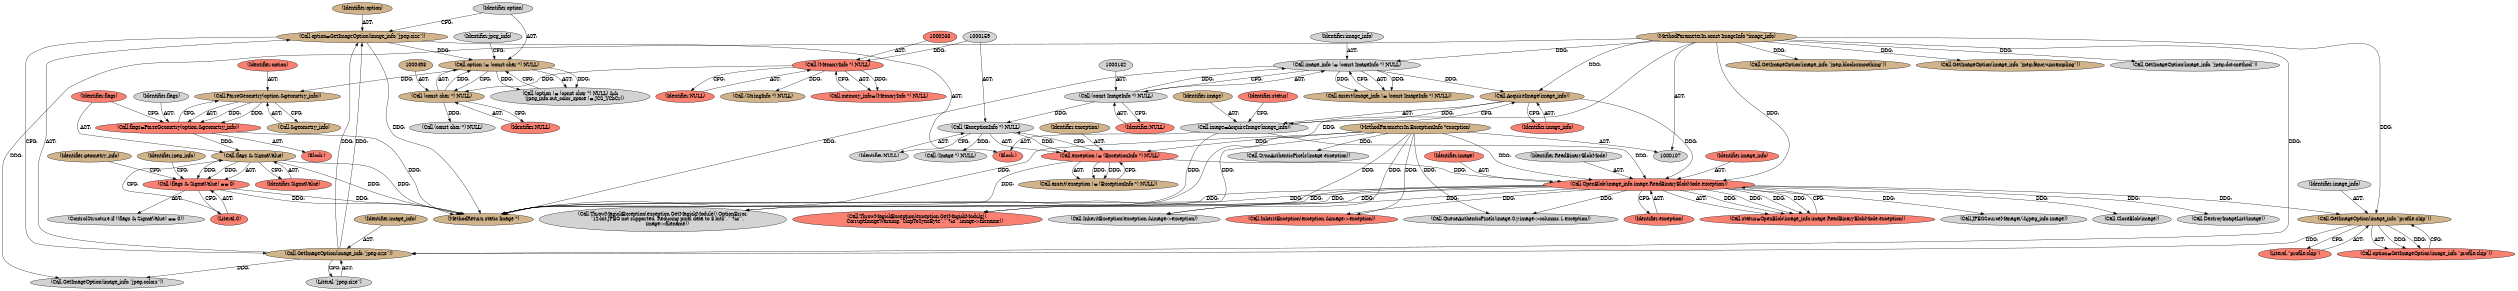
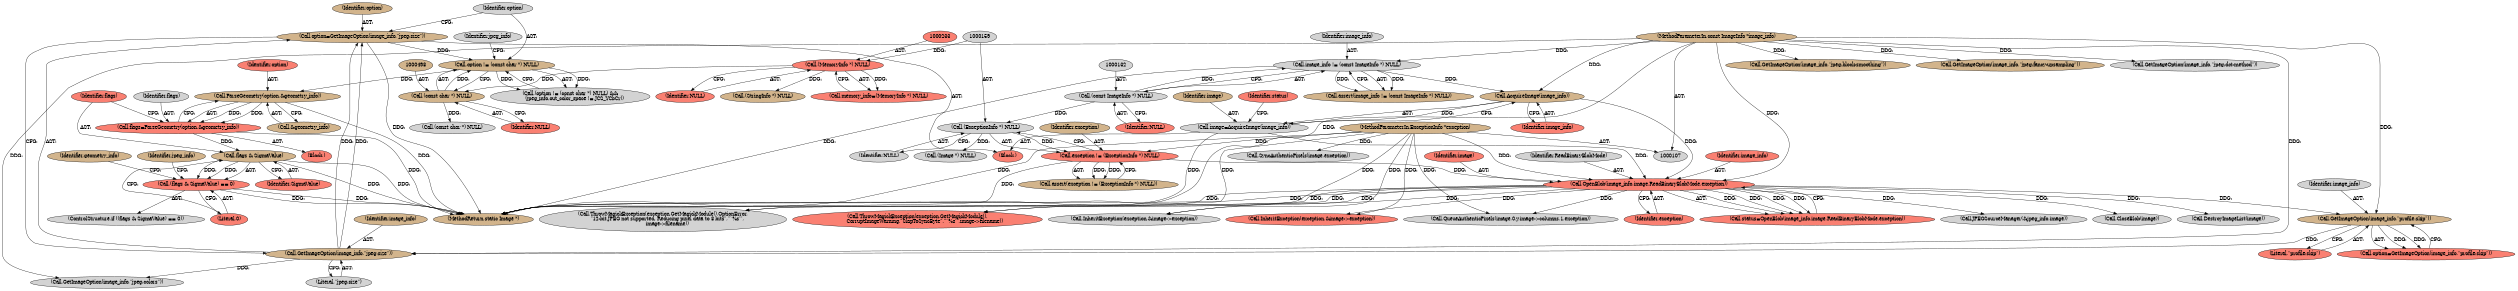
edge "(Call,ParseGeometry(option,&geometry_info))" -> "(MethodReturn,static Image *)": added, label "DDG:"
